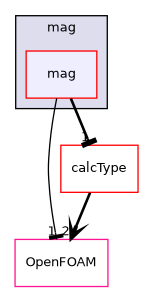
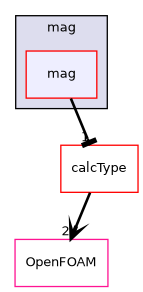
edge "mag" -> "OpenFOAM": removed
